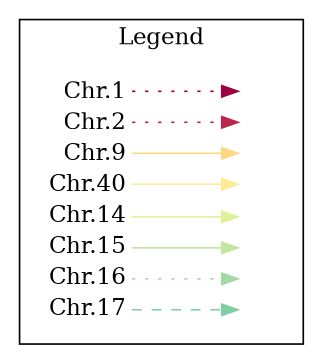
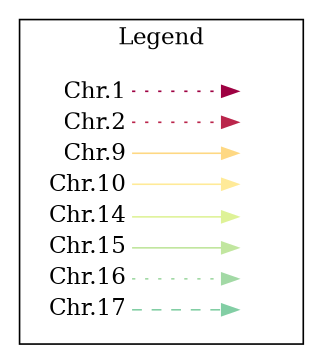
node "Chr.1": text "Chr.40" -> "Chr.10"
